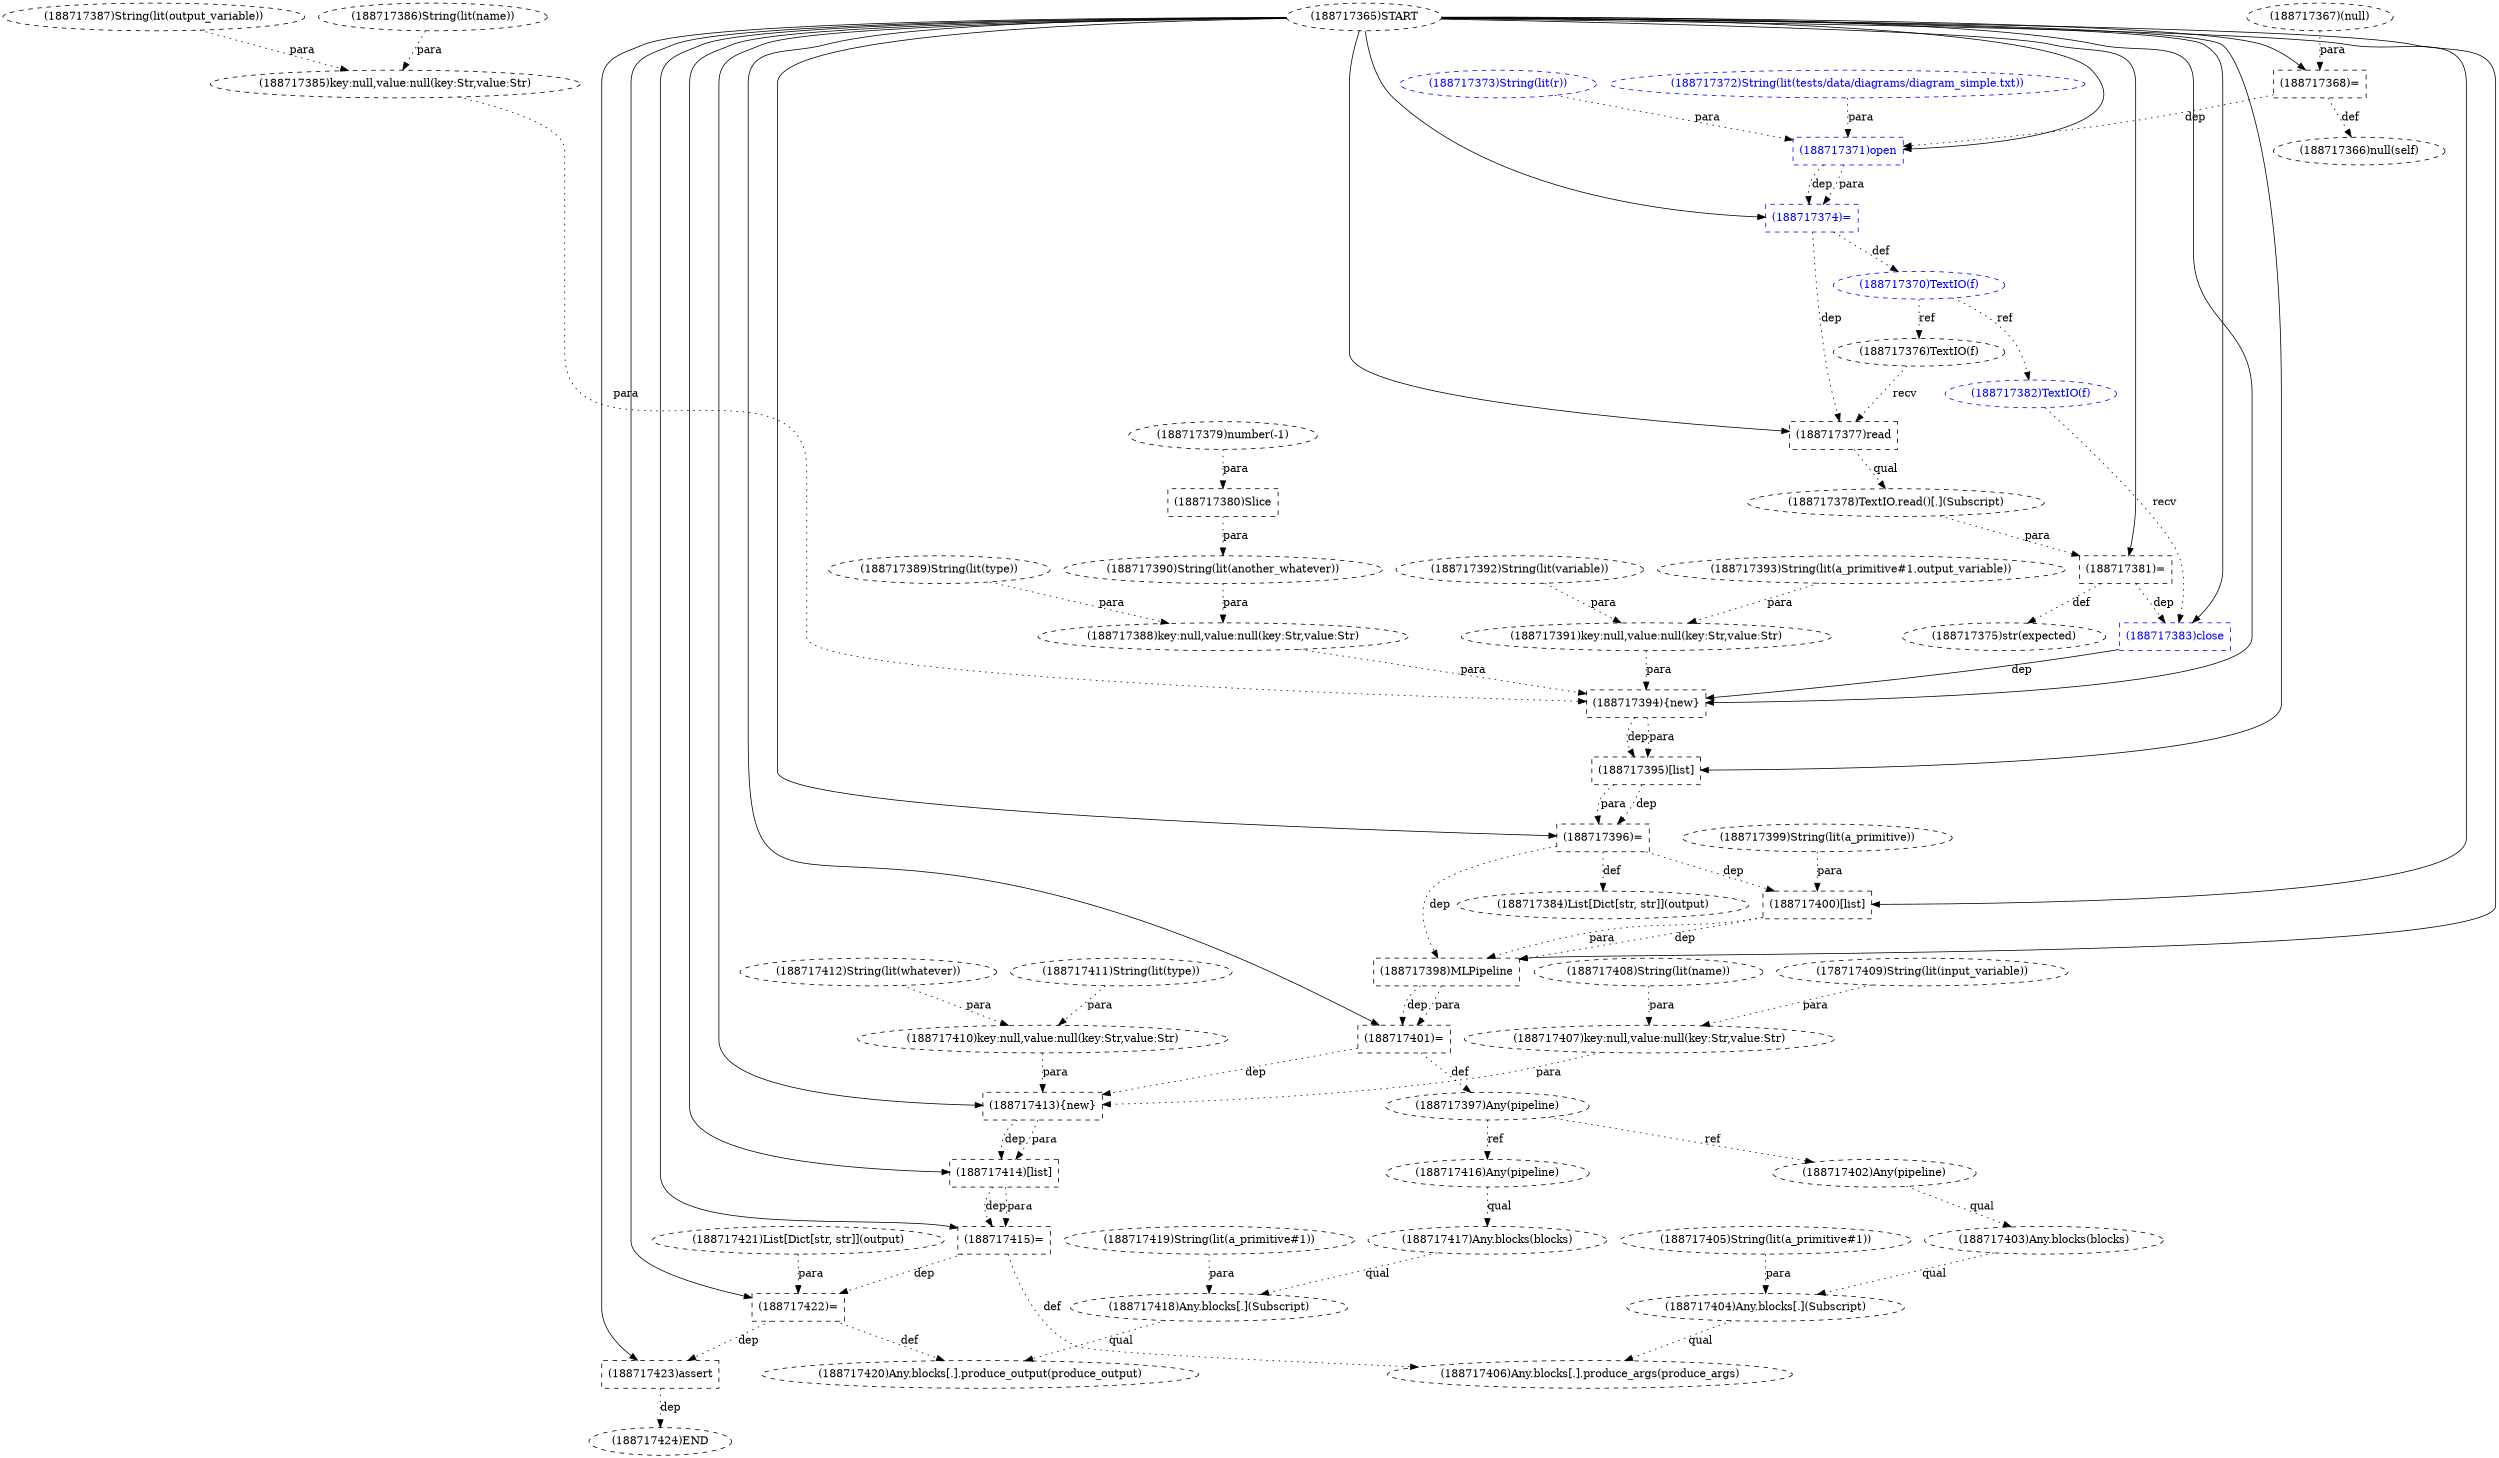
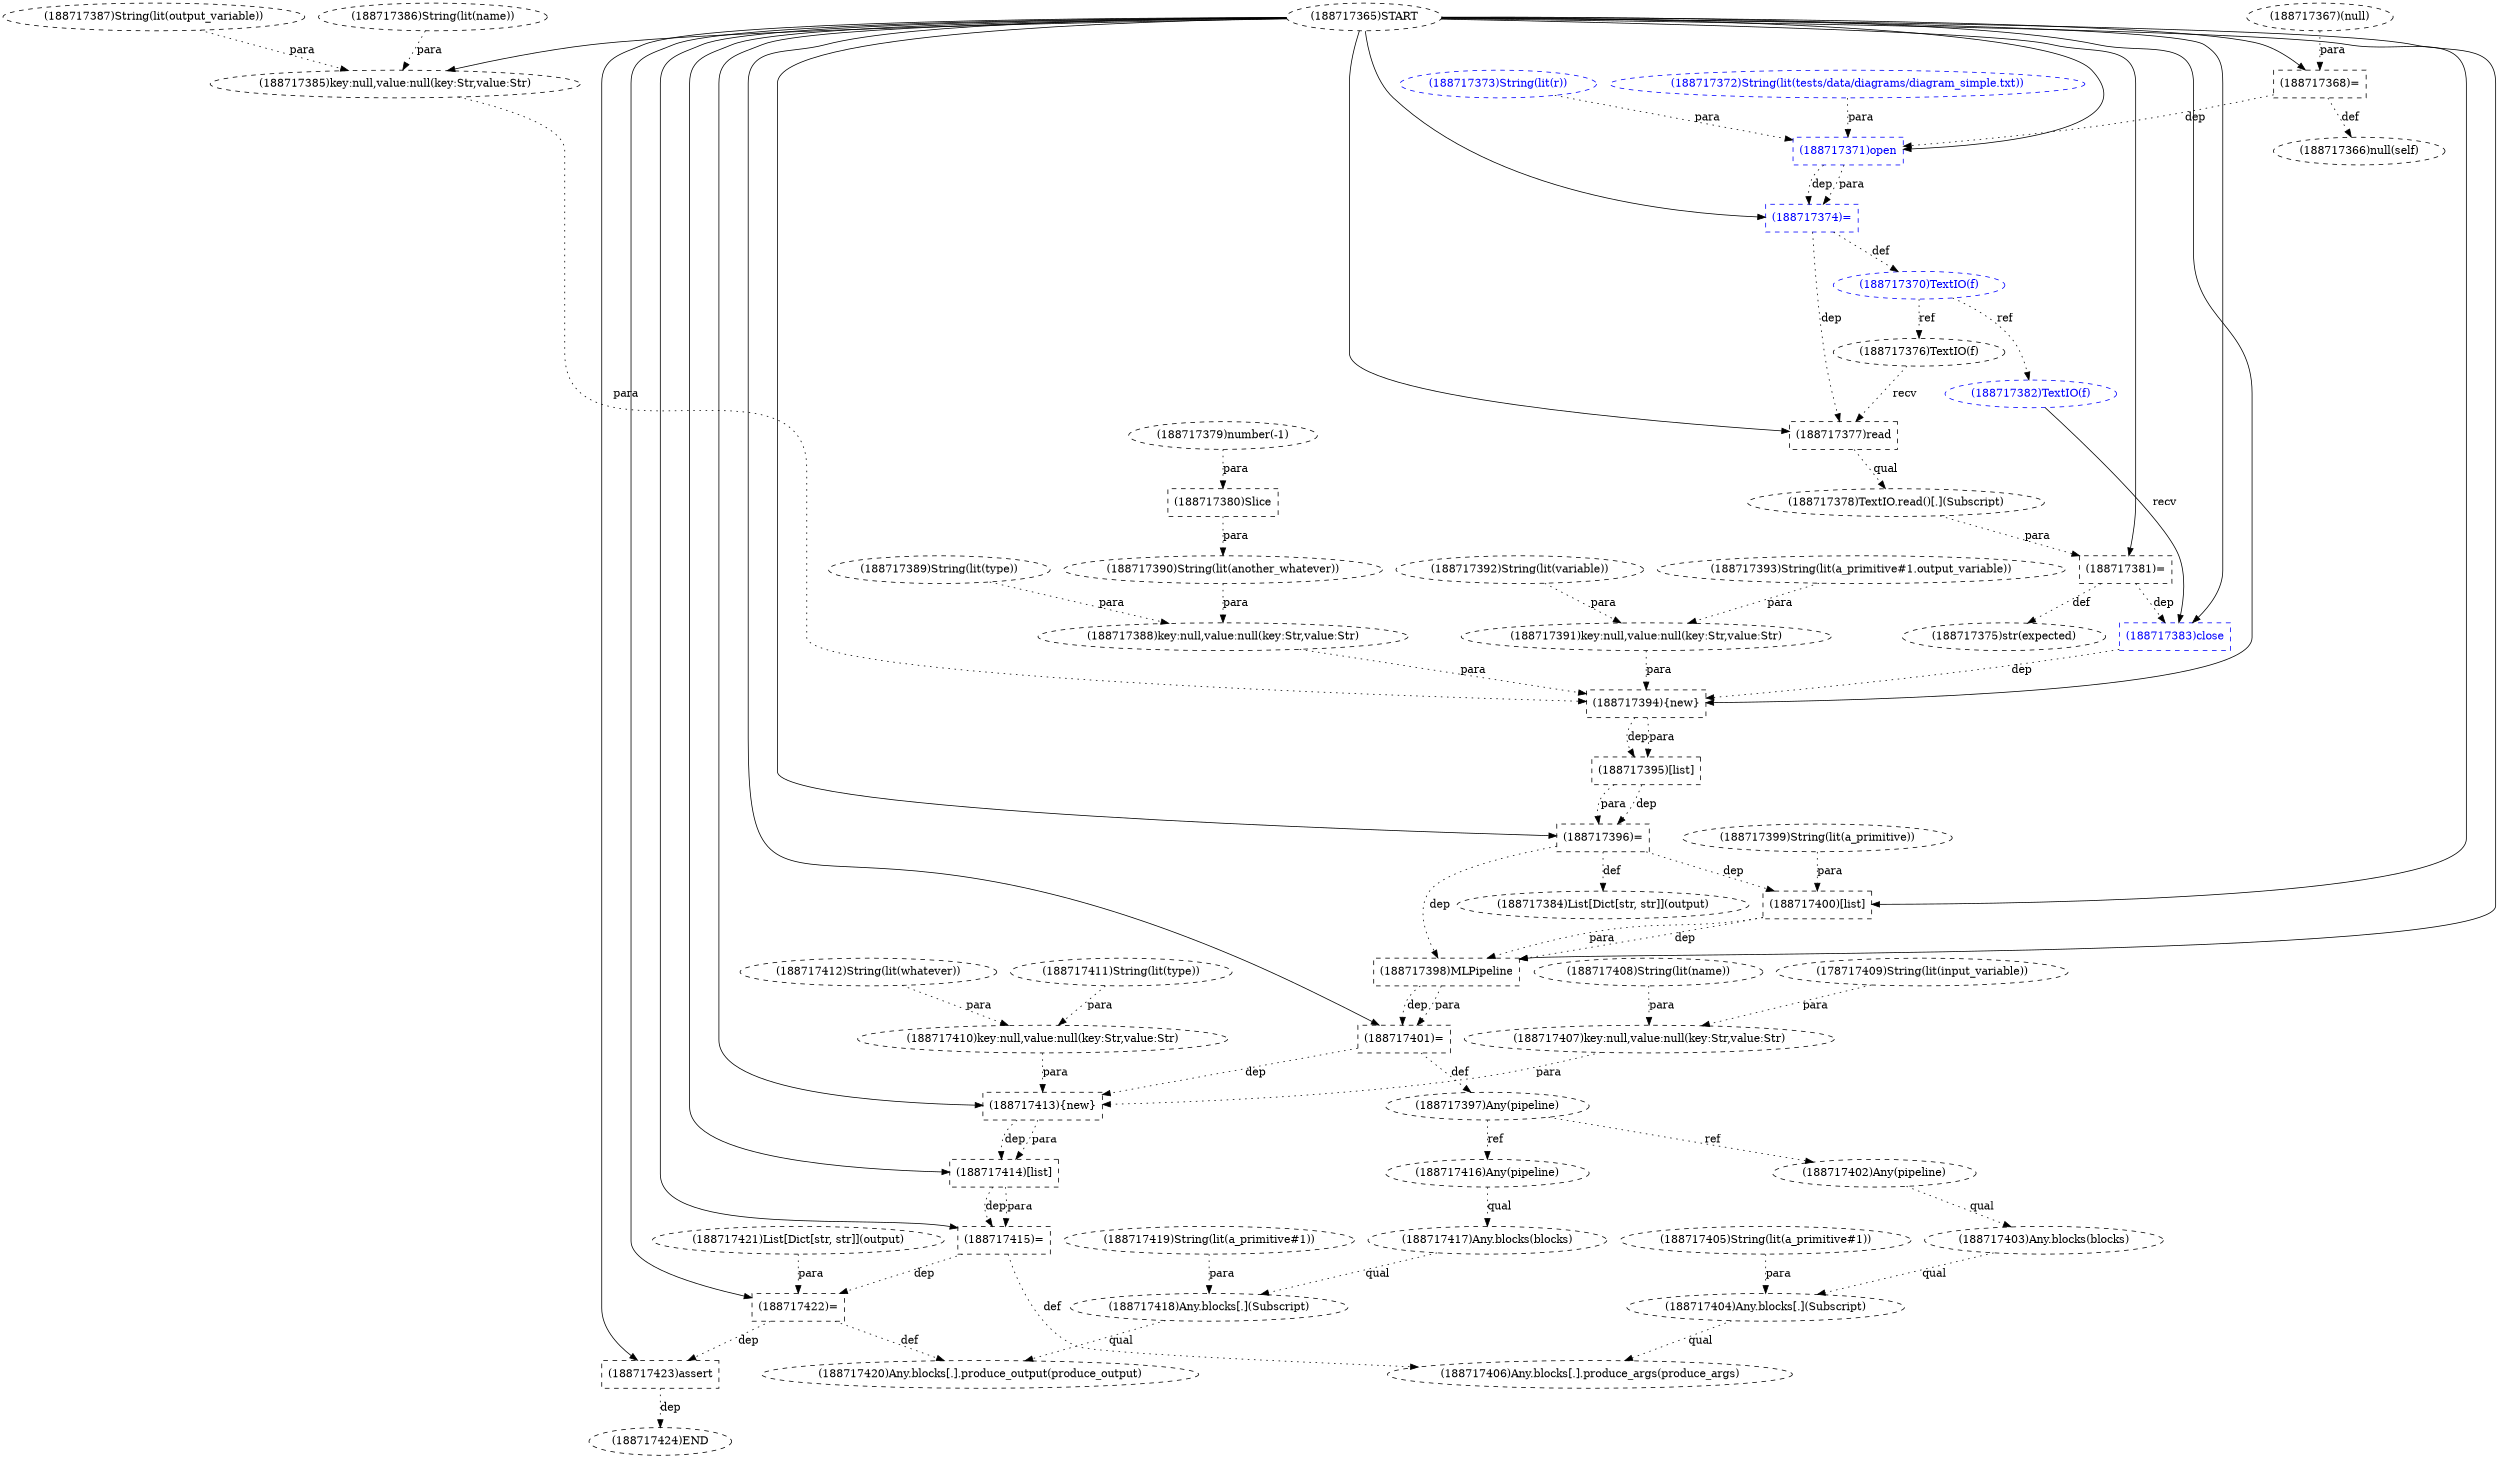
edge "(188717365)START" -> "(188717395)[list]": now "(188717365)START" -> "(188717385)key:null,value:null(key:Str,value:Str)"
edge "(188717382)TextIO(f)" -> "(188717383)close": style dotted -> solid
edge "(188717383)close" -> "(188717394){new}": style solid -> dotted
